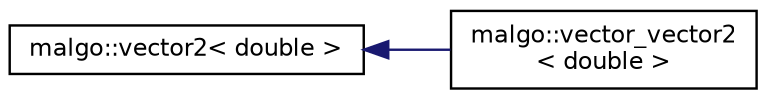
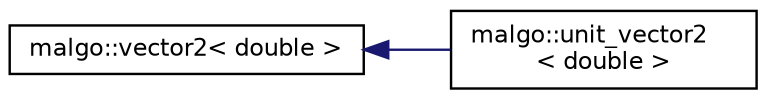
node "malgo::vector_vector2 < double >": label "malgo::vector_vector2 < double >" -> "malgo::unit_vector2 < double >"
